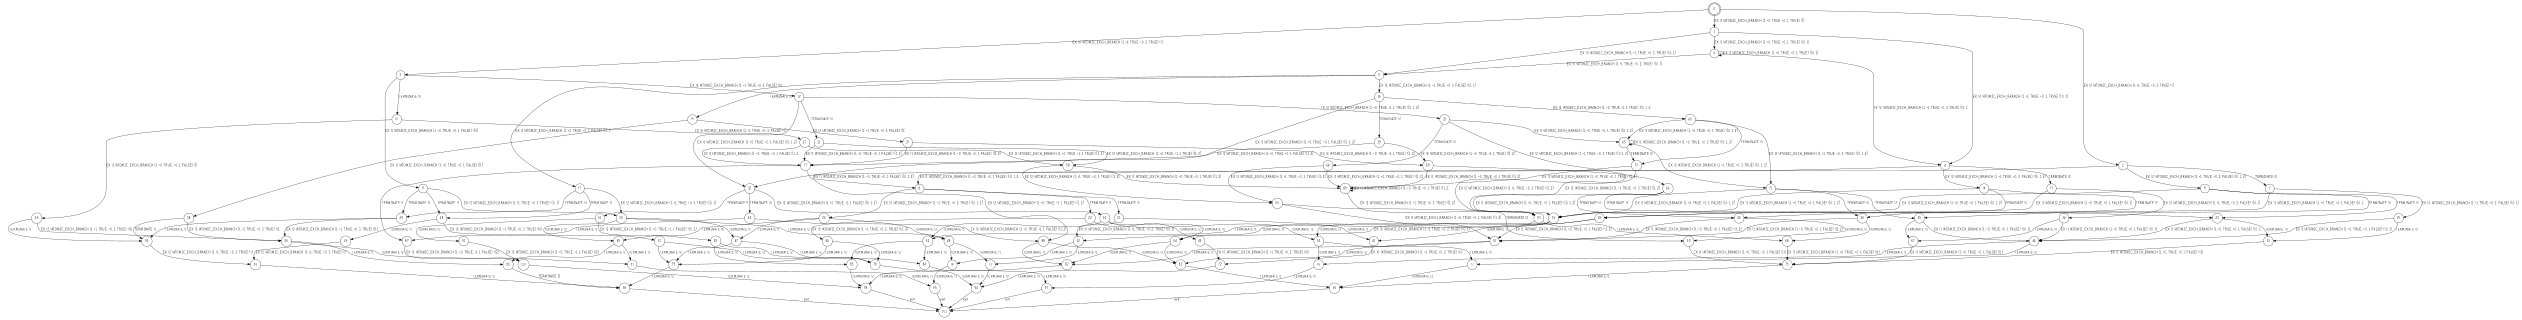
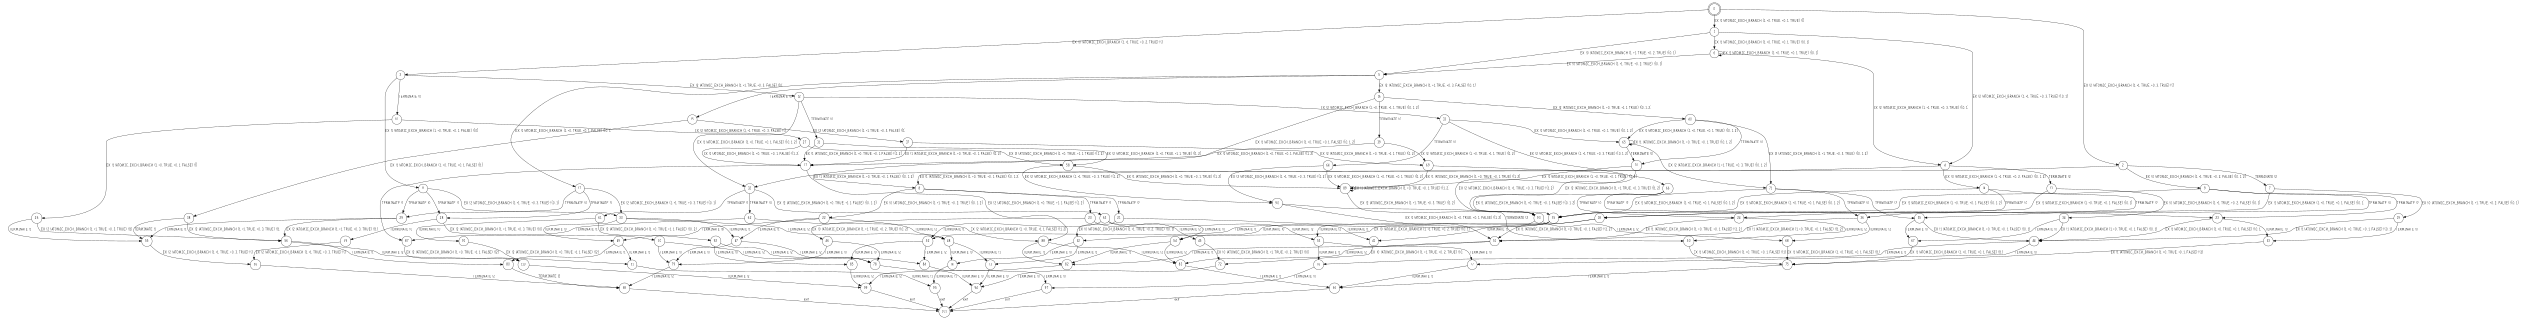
edge "77" -> "96": label "TERMINATE !2" -> "TERMINATE !1"
